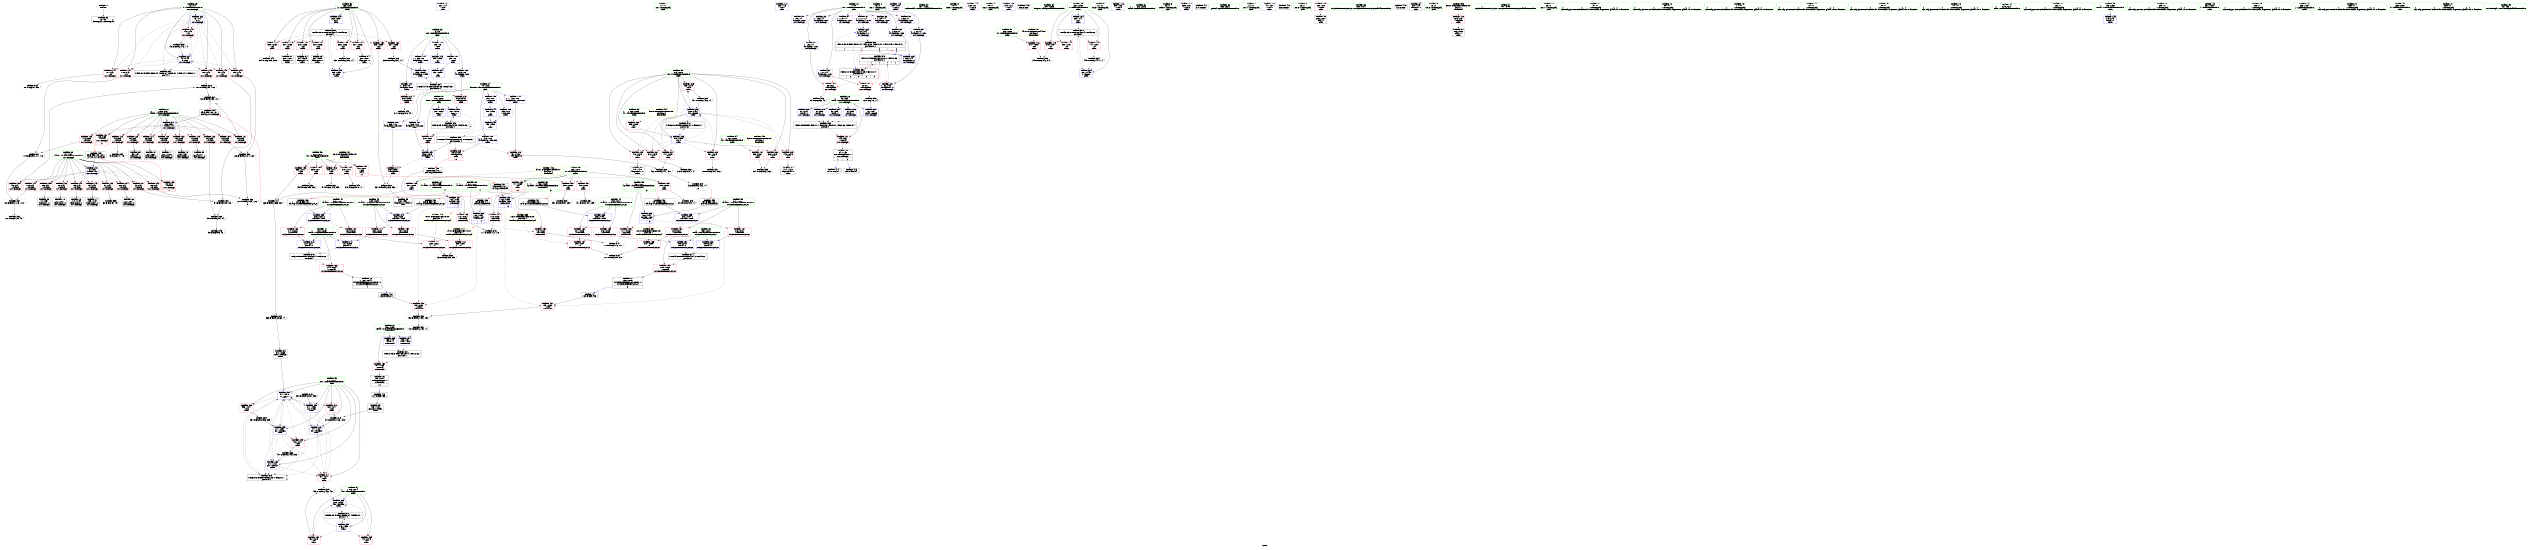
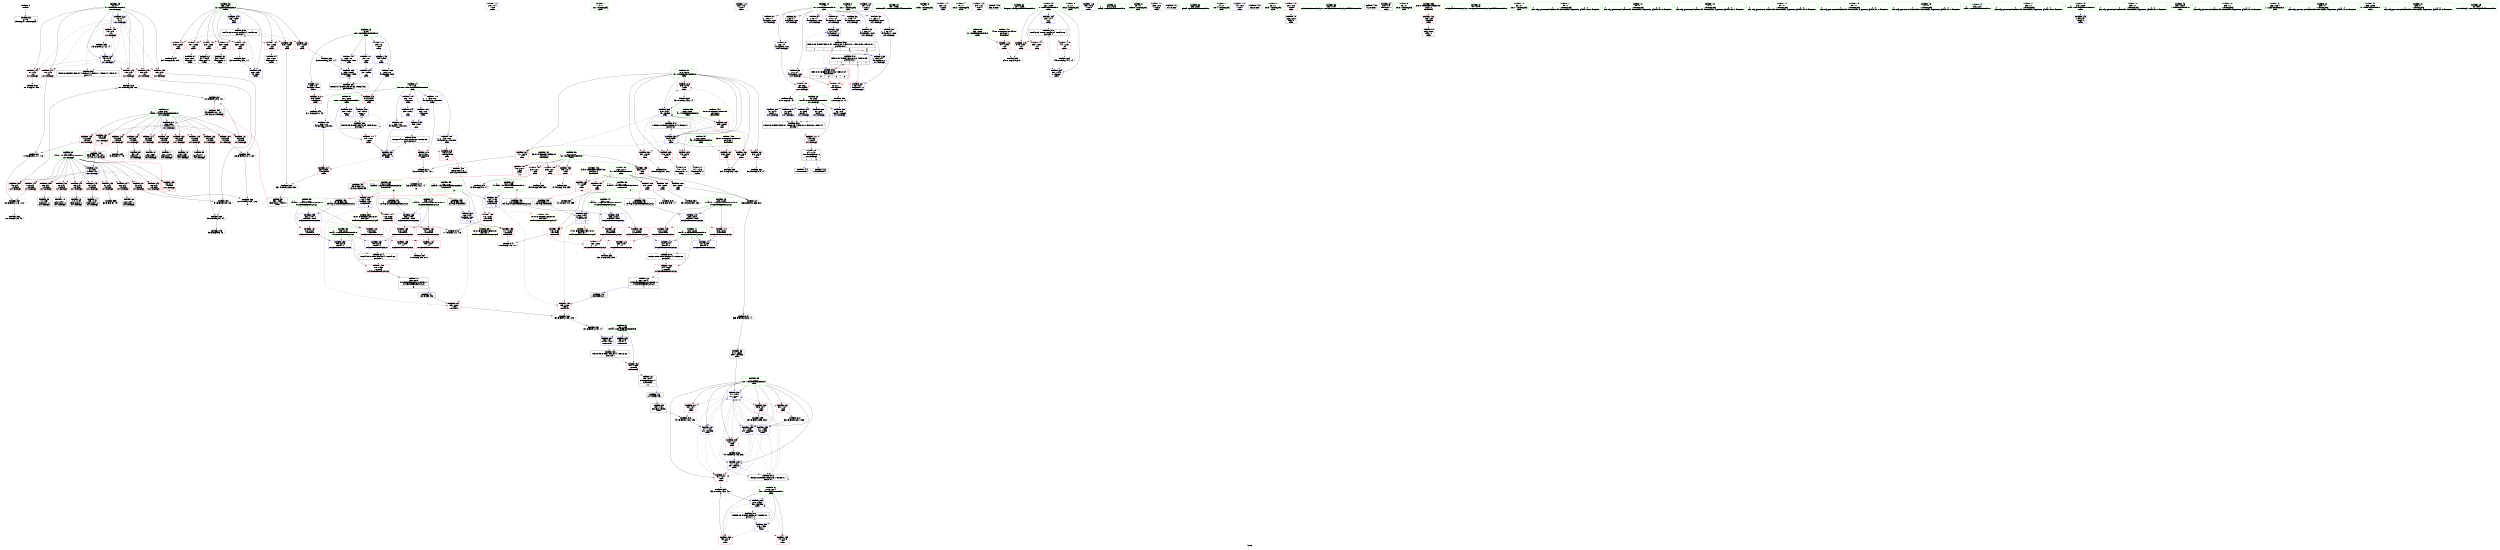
node "NodeID: 151": text "_Z7winningii" -> "_Z7str"
node "NodeID: 207": added
